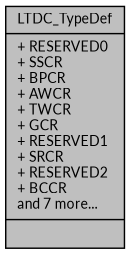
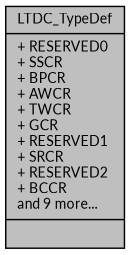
node "LTDC_TypeDef": text "and 7 more..." -> "and 9 more..."
